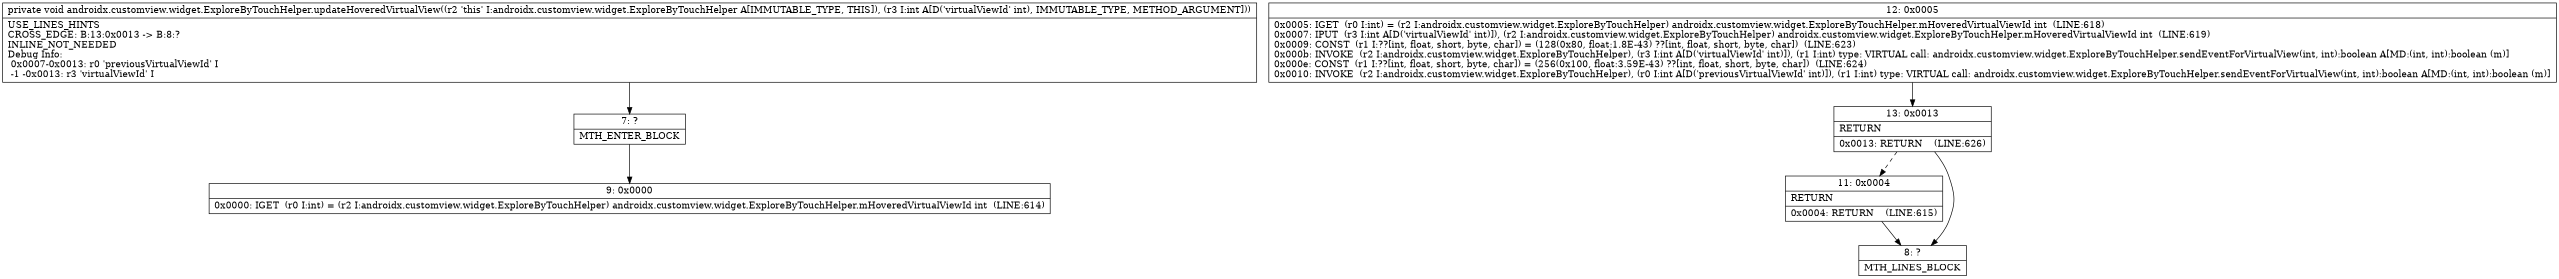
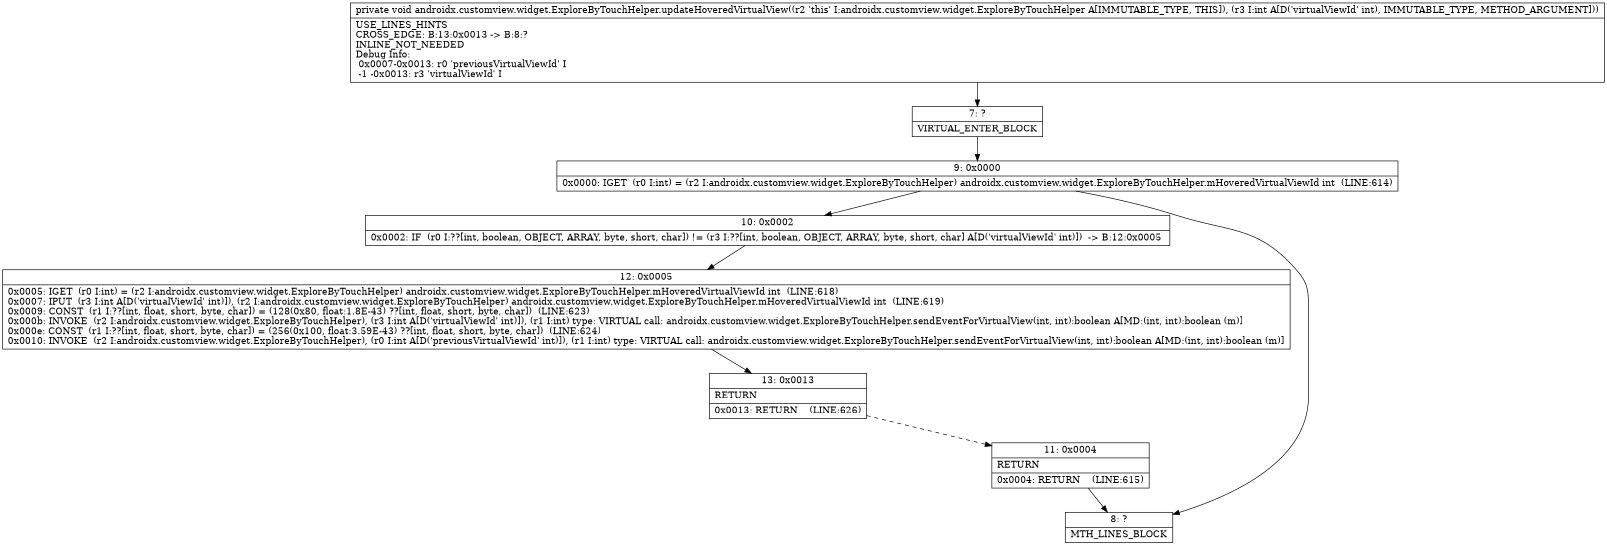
node "7: ?": text "MTH_ENTER_BLOCK" -> "VIRTUAL_ENTER_BLOCK"
edge "13: 0x0013" -> "8: ?": now "9: 0x0000" -> "8: ?"
node "10: 0x0002": added
